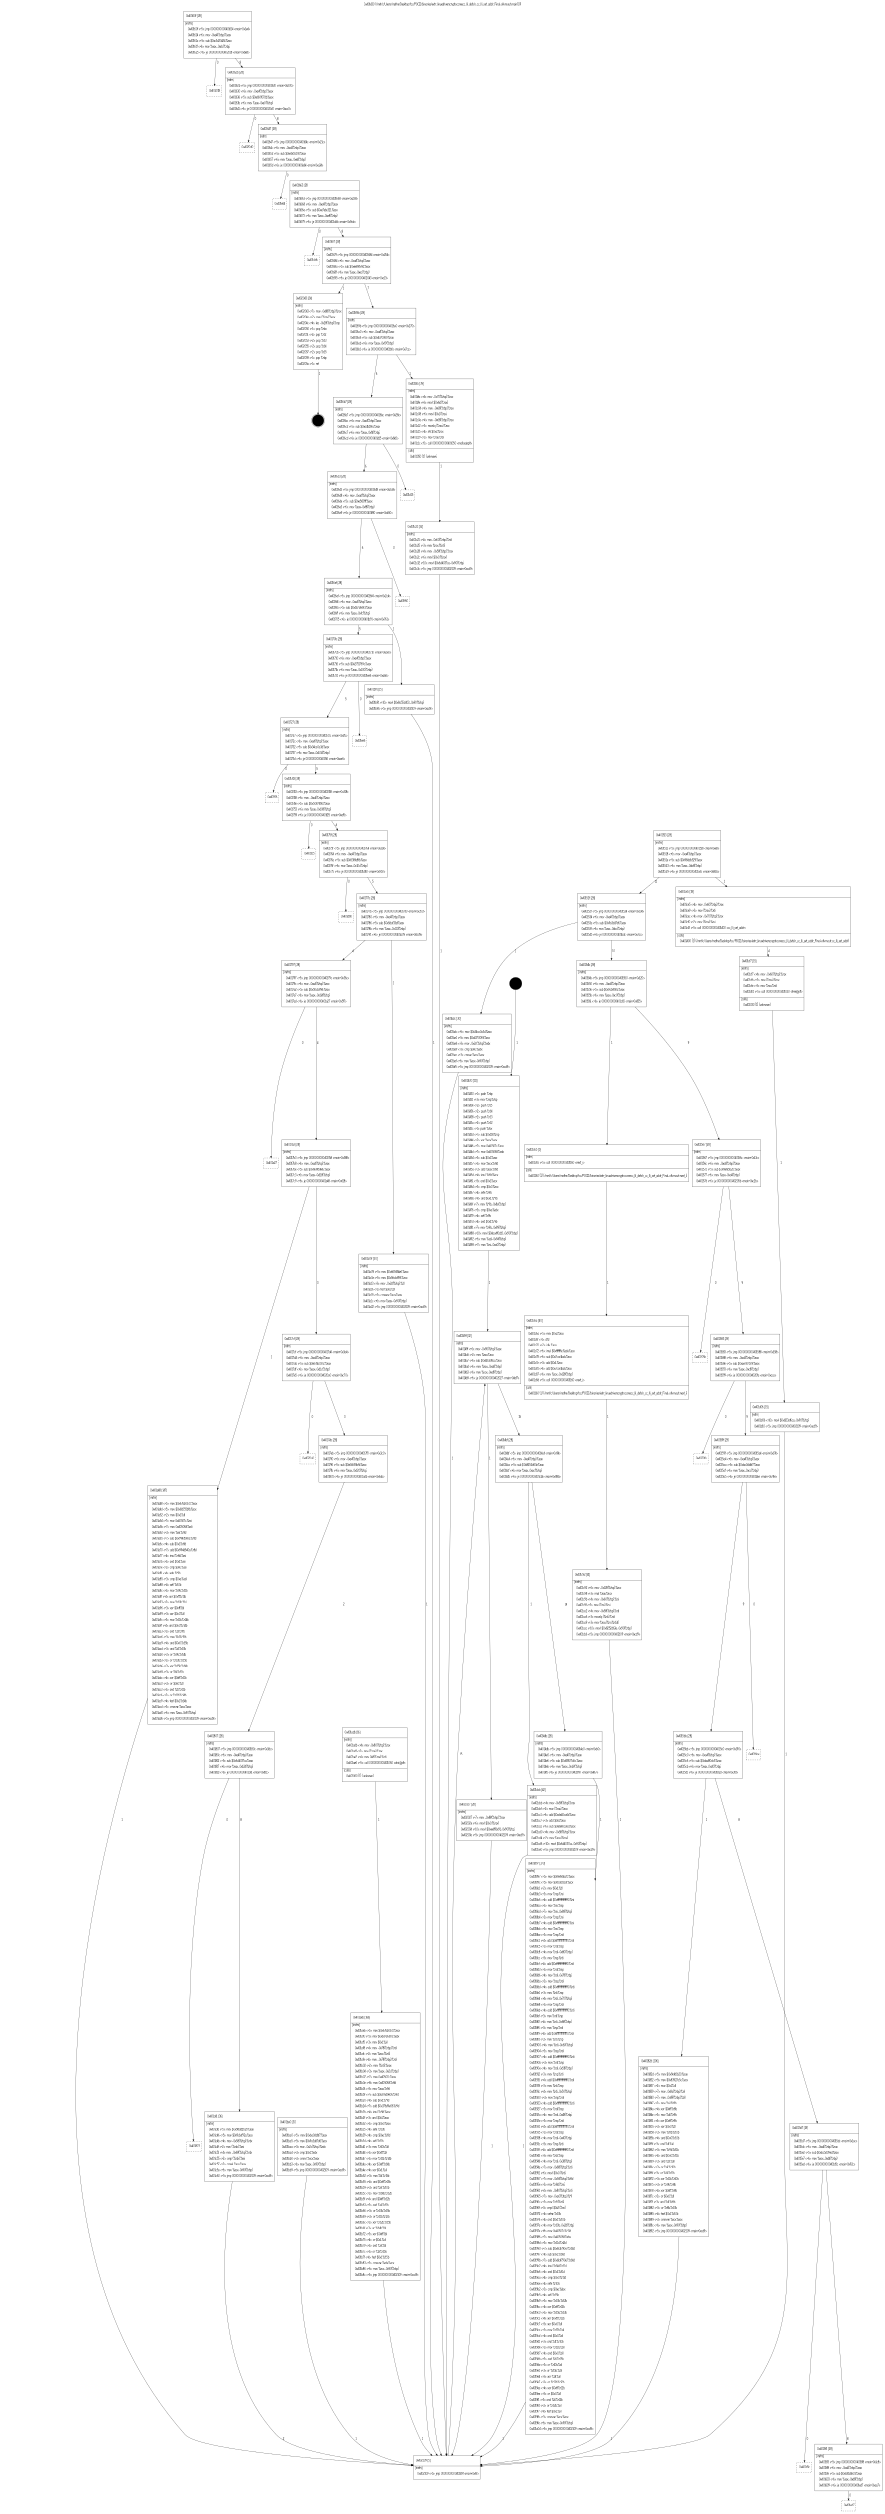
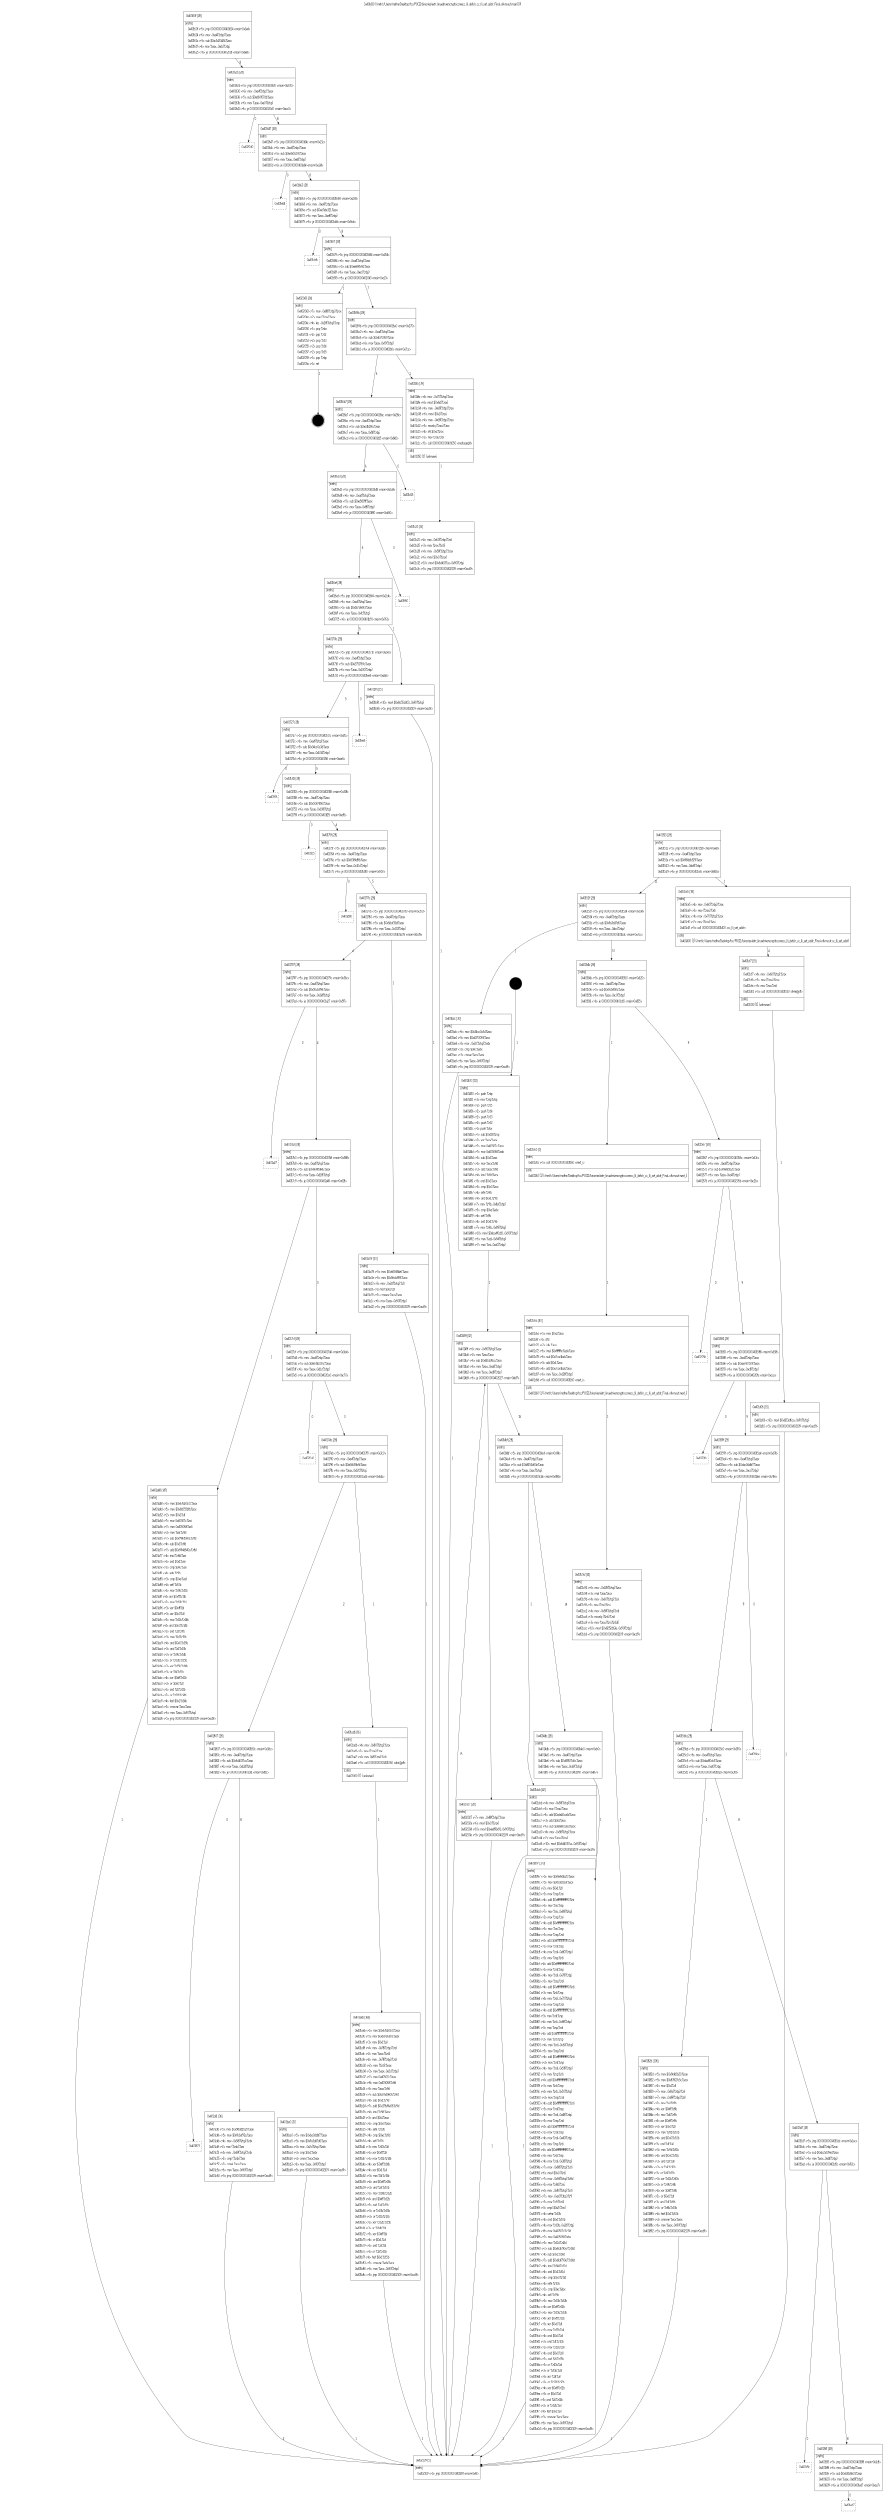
node "0x402018": removed
edge "0x401647 [28]" -> "0x401663 [28]": added, label "8"
edge "0x4017eb [28]" -> "0x401adb [16]": added, label "1"
